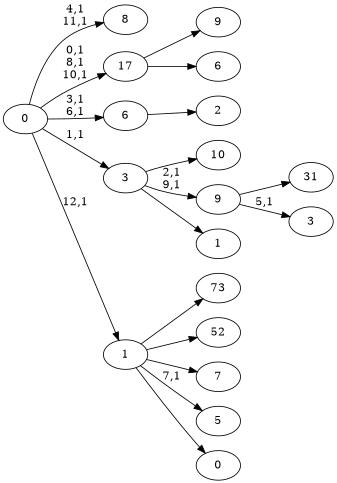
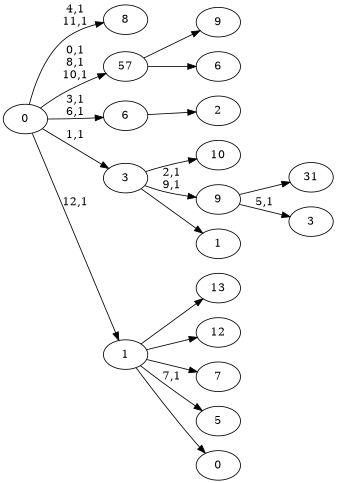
node "17": label "17" -> "57"
node "73": label "73" -> "13"
node "52": label "52" -> "12"
